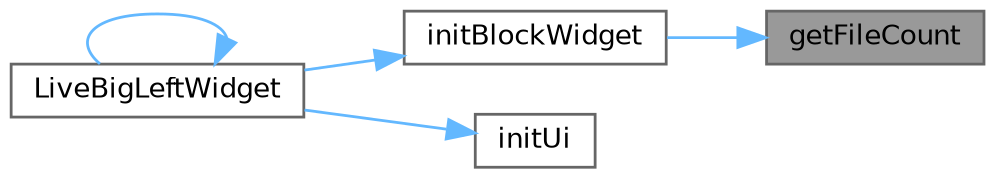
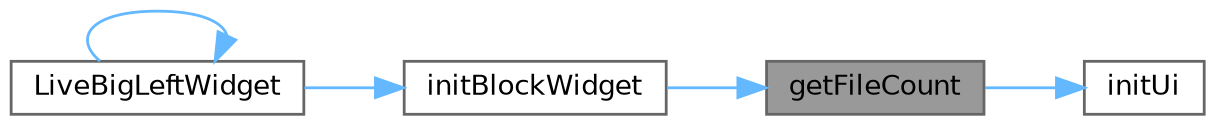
edge "LiveBigLeftWidget" -> "initUi": now "getFileCount" -> "initUi"
